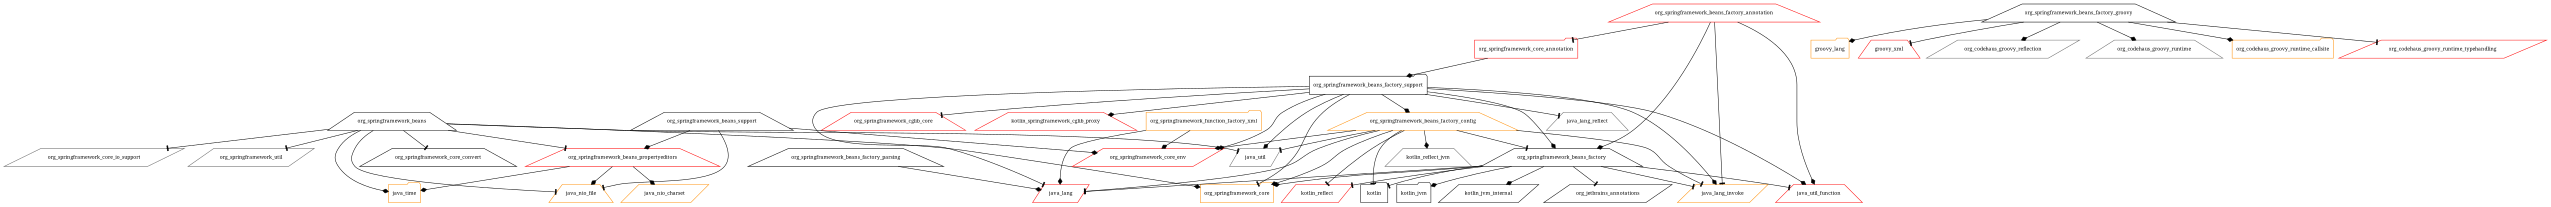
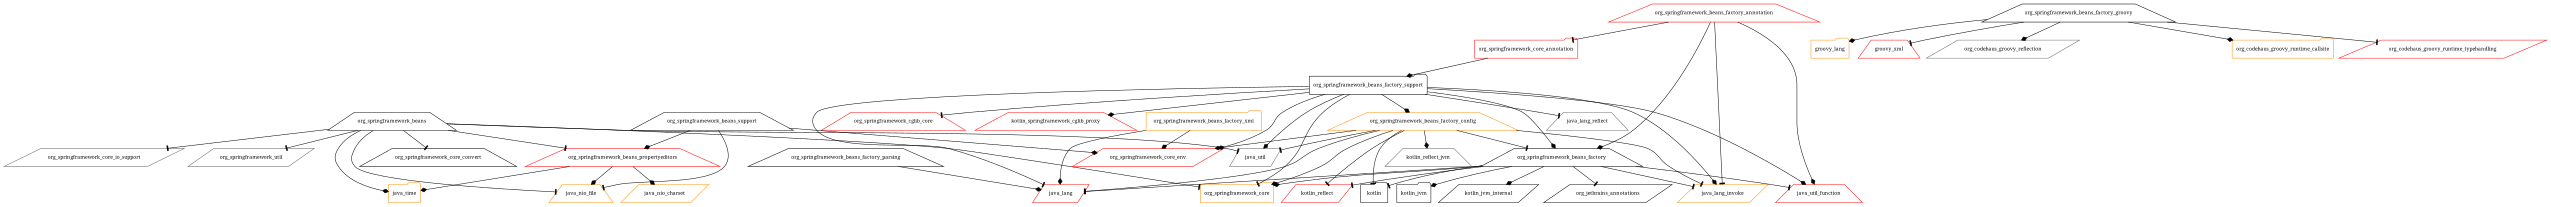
node "org_codehaus_groovy_runtime": removed
node "org_springframework_function_factory_xml": label "org_springframework_function_factory_xml" -> "org_springframework_beans_factory_xml"
edge "org_springframework_beans" -> "org_springframework_core": arrowhead diamond -> tee
